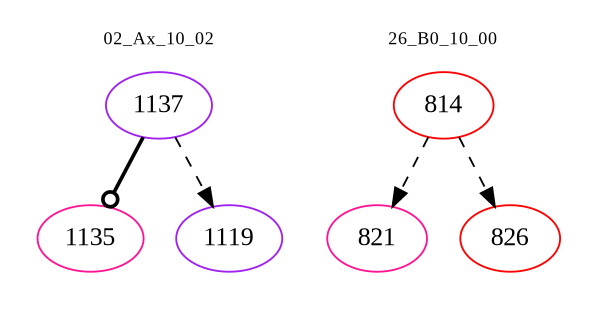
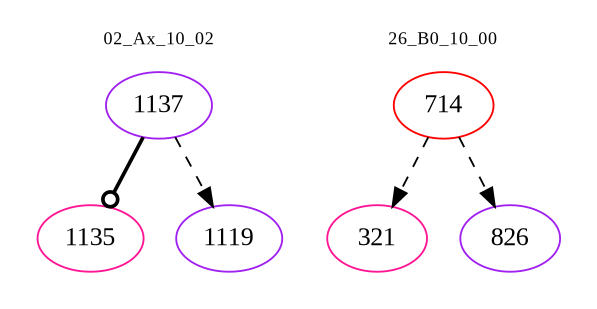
node "814": label "814" -> "714"
node "821": label "821" -> "321"
node "826": color red -> purple
